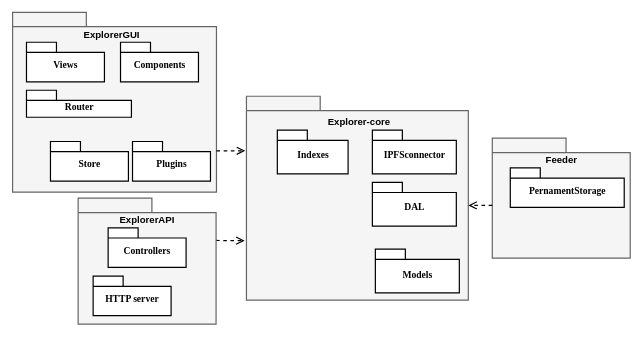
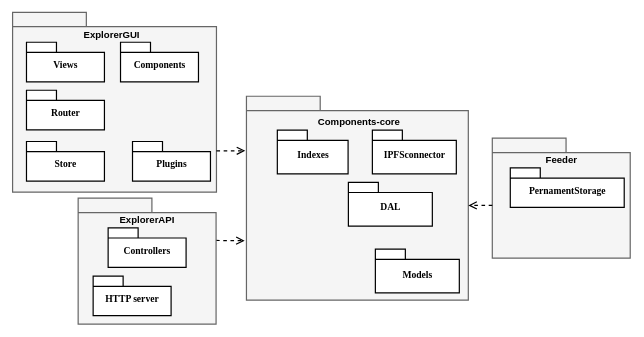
node "Router": size 105x27 -> 78x40
node "Explorer-core": label "Explorer-core" -> "Components-core"
node "Store": moved (89, 161) -> (65, 161)
node "DAL": moved (414, 204) -> (390, 204)
